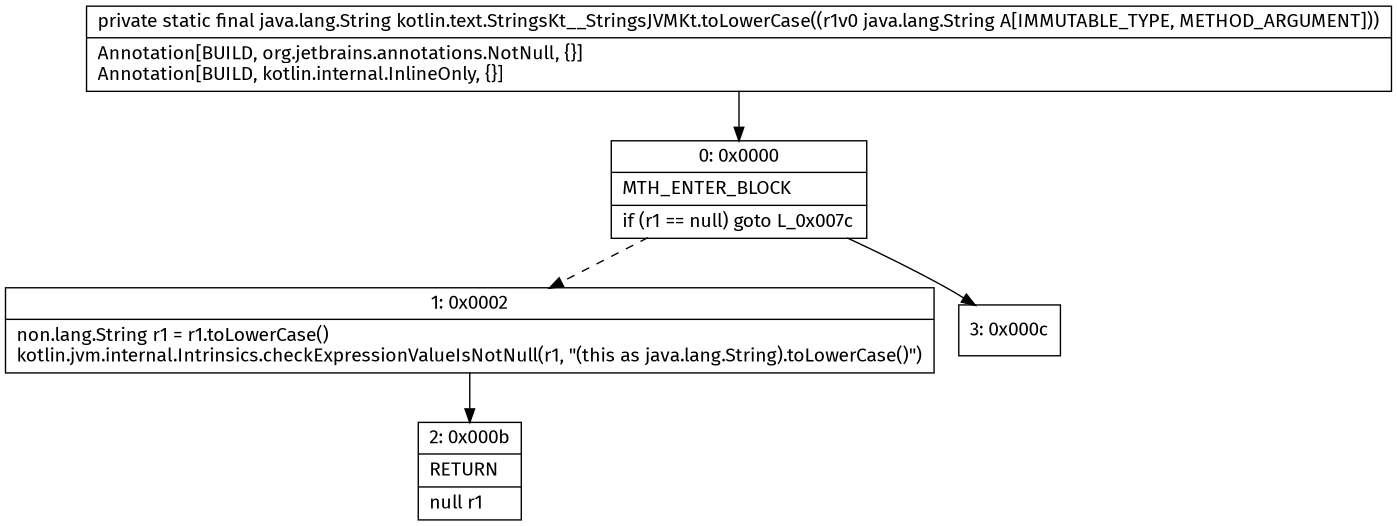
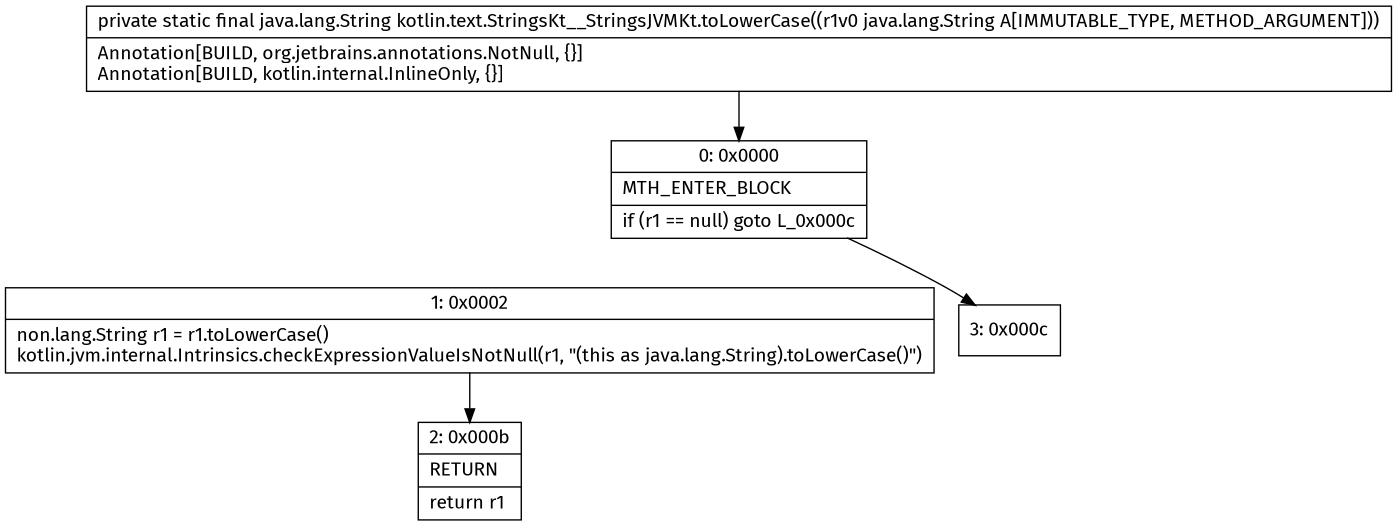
node "0: 0x0000": text "if (r1 == null) goto L_0x007c" -> "if (r1 == null) goto L_0x000c"
edge "0: 0x0000" -> "1: 0x0002": removed
node "2: 0x000b": text "null r1" -> "return r1"
